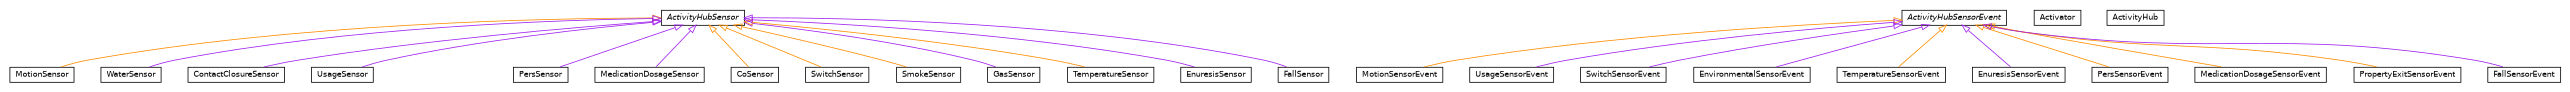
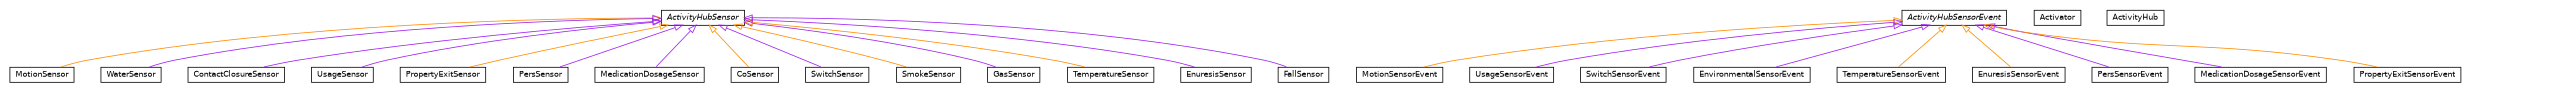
edge "SwitchSensor" -> "ActivityHubSensor": color darkorange -> purple
edge "PersSensorEvent" -> "ActivityHubSensorEvent": color darkorange -> purple
edge "MedicationDosageSensorEvent" -> "ActivityHubSensorEvent": color darkorange -> purple
edge "EnuresisSensorEvent" -> "ActivityHubSensorEvent": color purple -> darkorange
node "PropertyExitSensor": added
node "FallSensorEvent": removed
